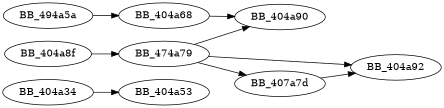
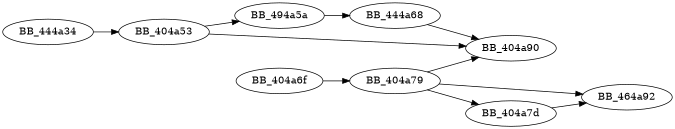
node "BB_404a68": label "BB_404a68" -> "BB_444a68"
edge "BB_404a53" -> "BB_494a5a": added
edge "BB_404a53" -> "BB_404a90": added
node "BB_404a8f": label "BB_404a8f" -> "BB_404a6f"
node "BB_474a79": label "BB_474a79" -> "BB_404a79"
node "BB_404a92": label "BB_404a92" -> "BB_464a92"
node "BB_407a7d": label "BB_407a7d" -> "BB_404a7d"
node "BB_404a34": label "BB_404a34" -> "BB_444a34"
